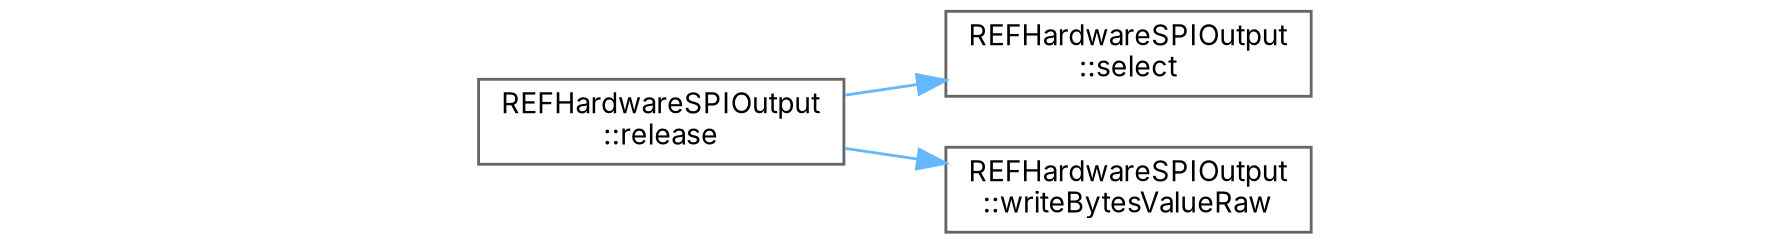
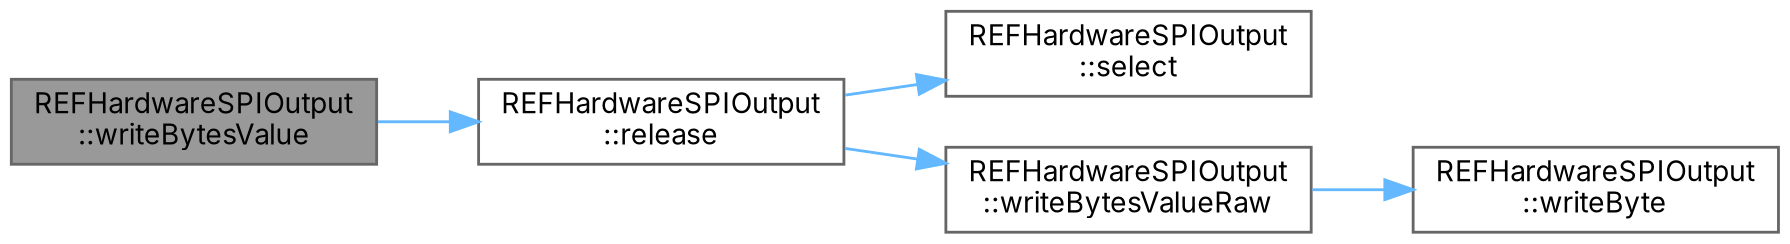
node "REFHardwareSPIOutput ::writeBytesValue": added
node "REFHardwareSPIOutput ::writeByte": added
